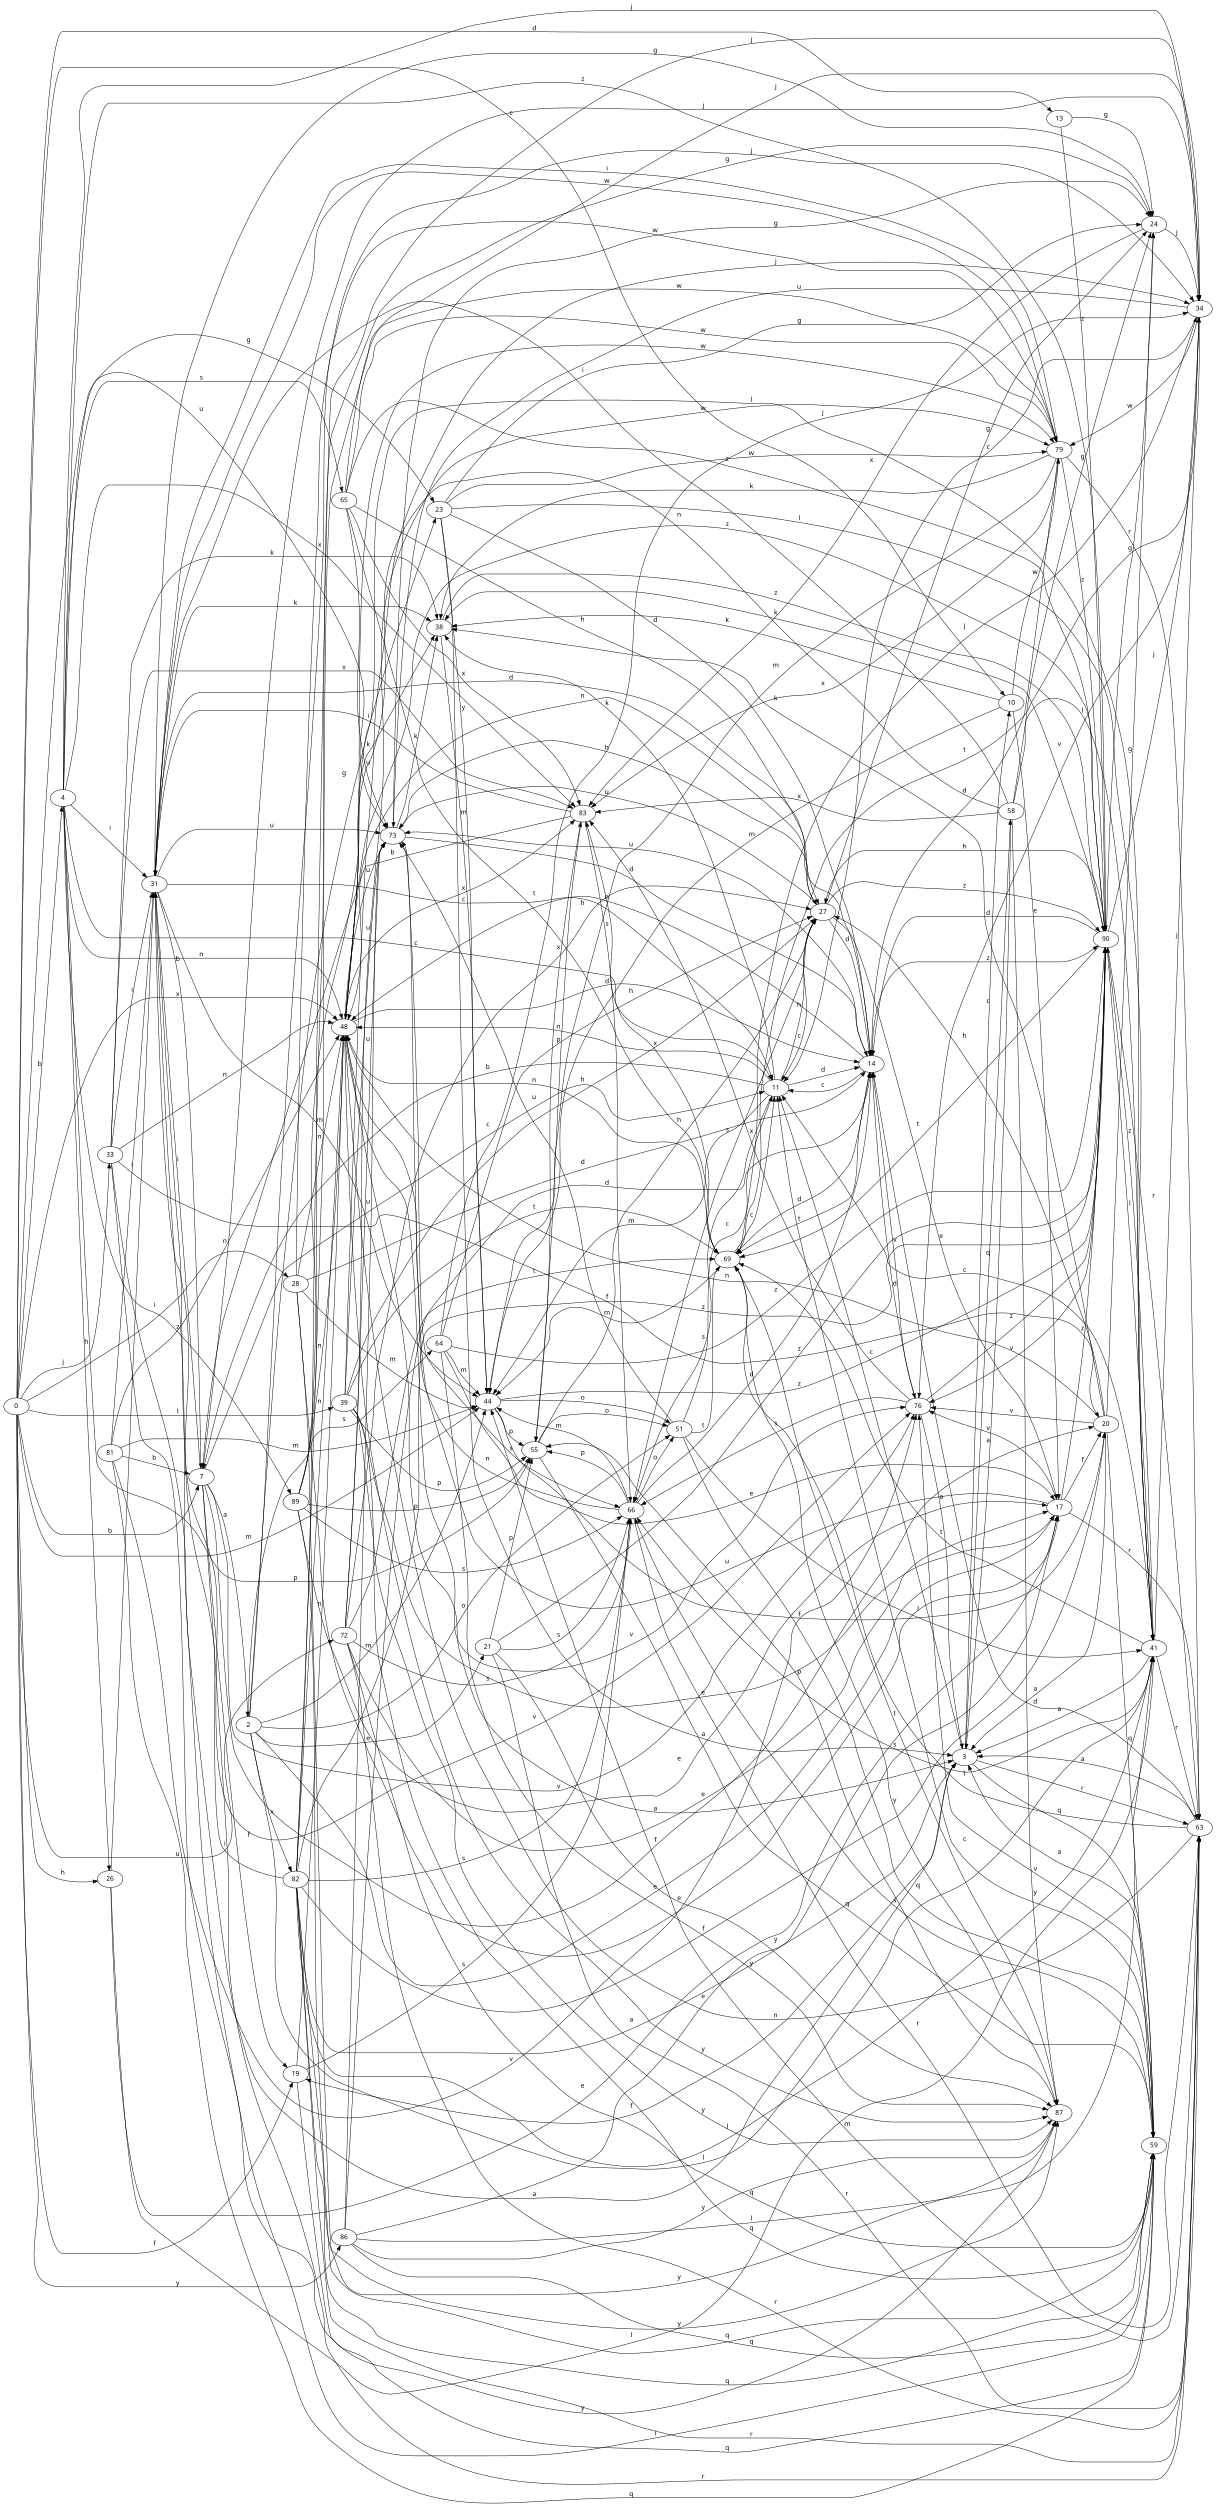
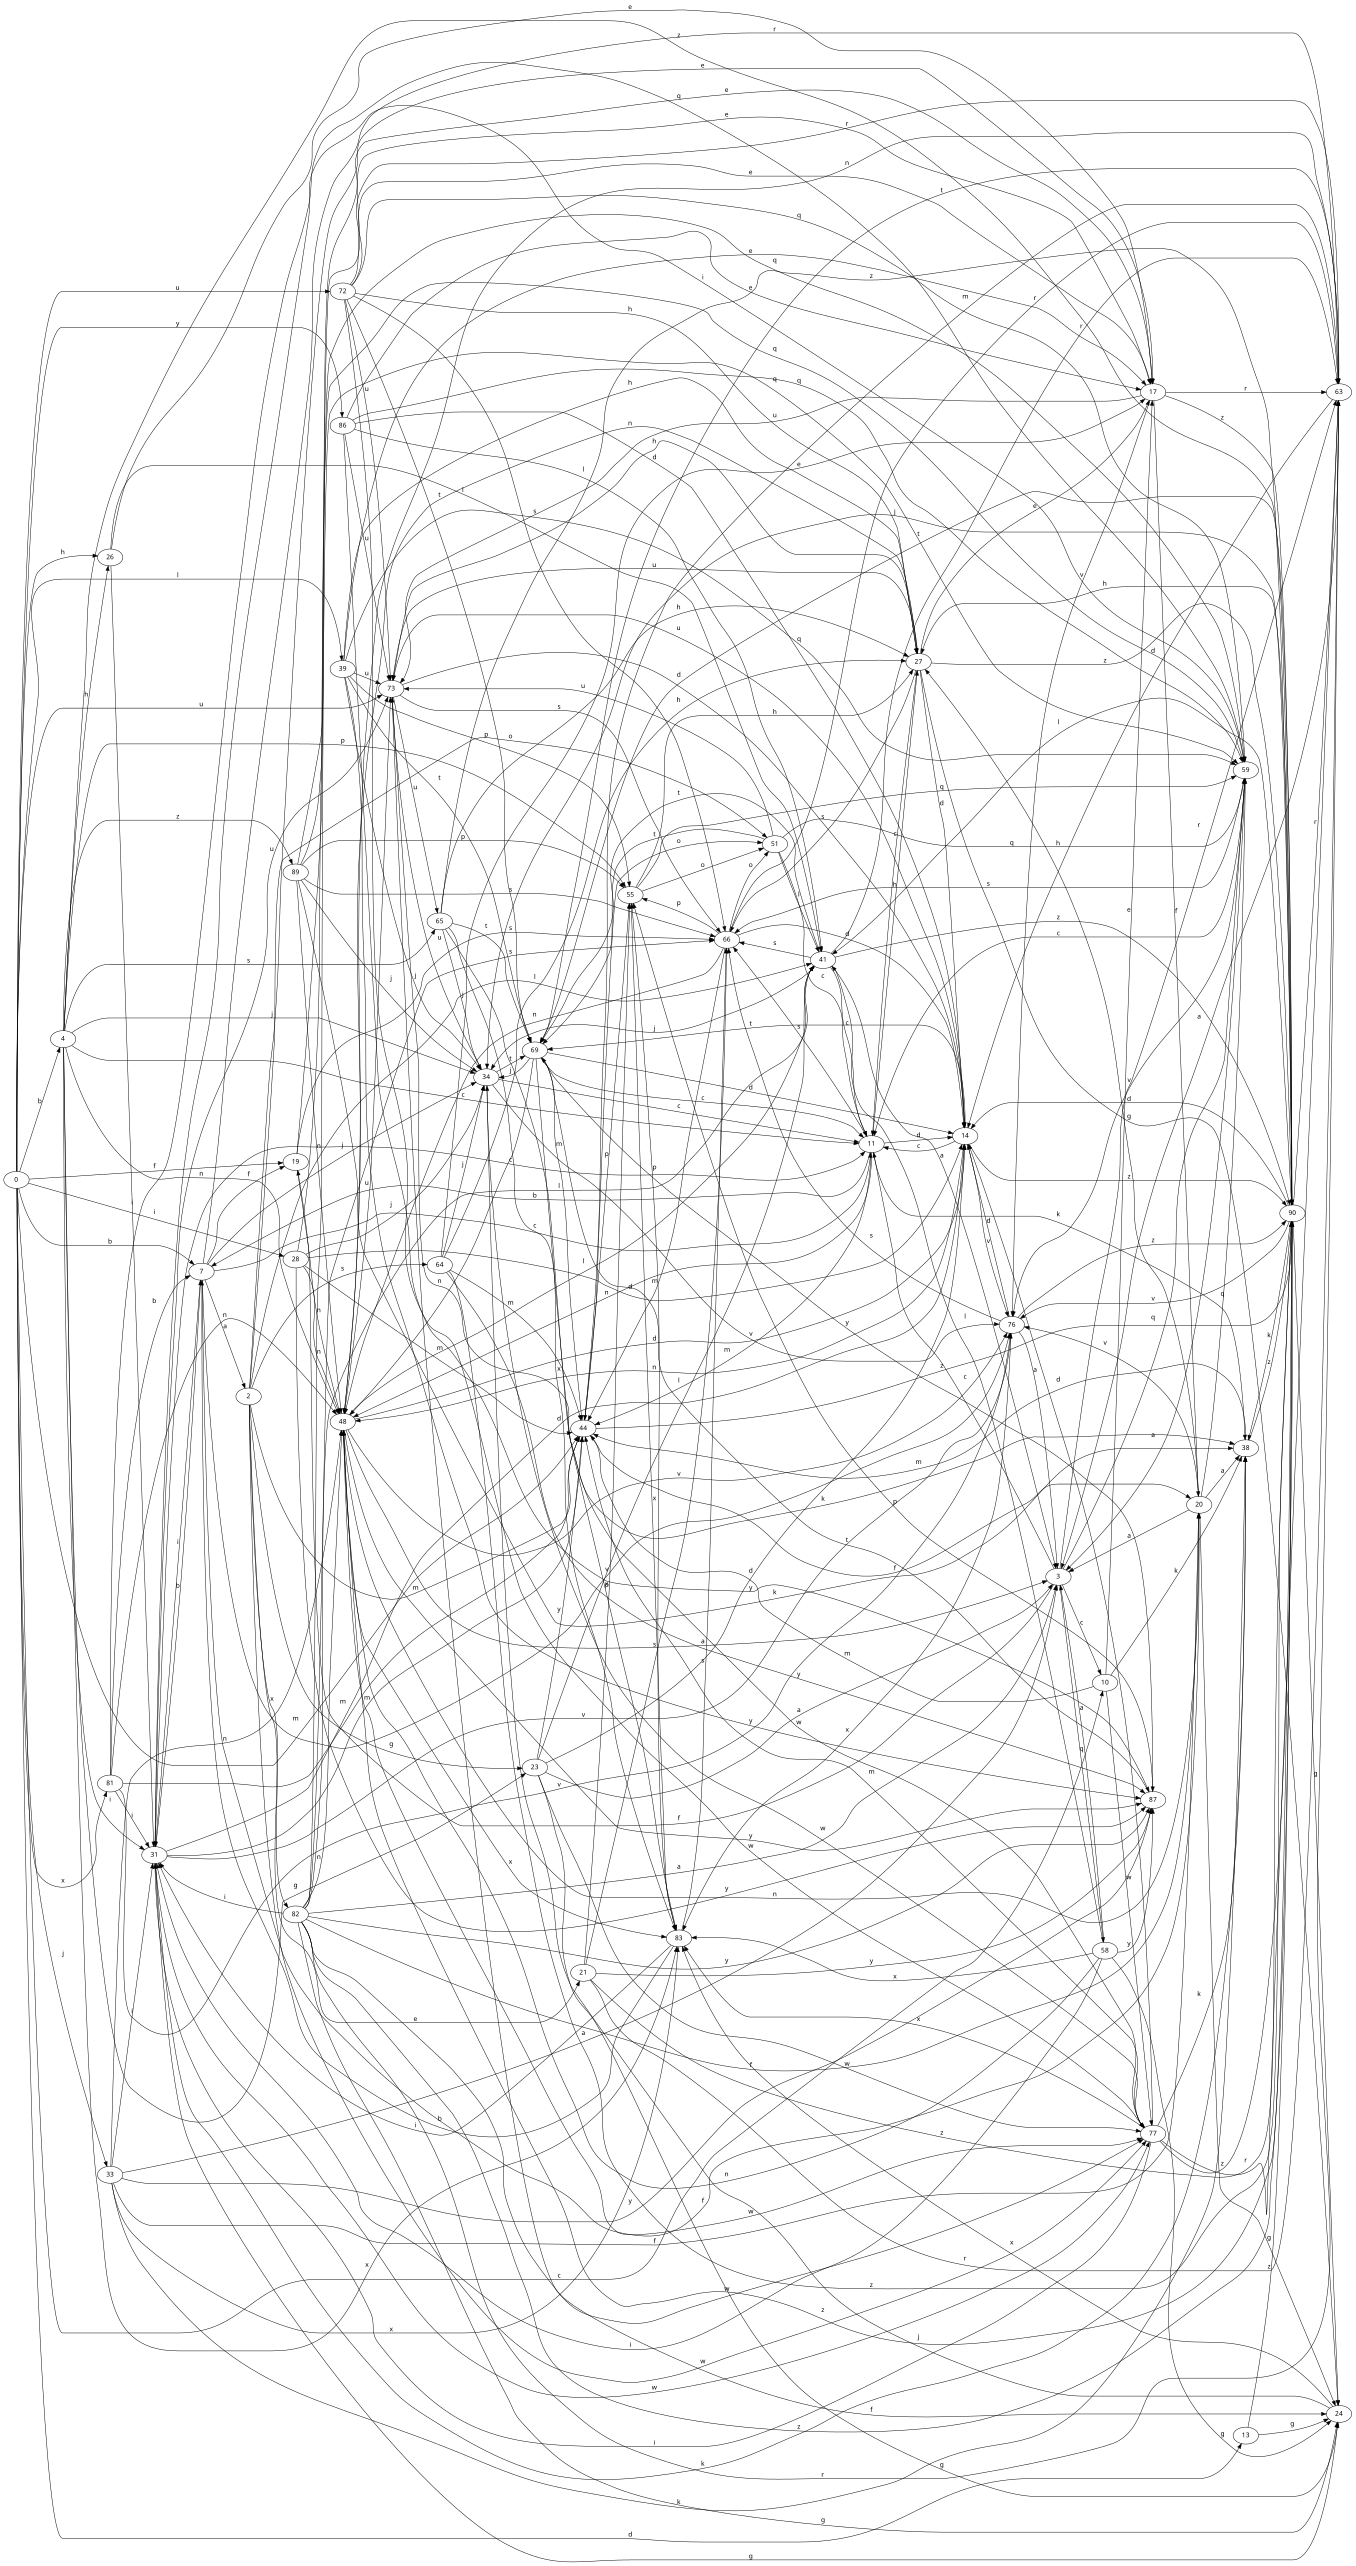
edge "73" -> "24": label "g" -> "f"
node "79": label "79" -> "77"
edge "65" -> "73": reversed
edge "20" -> "38": label "k" -> "a"
edge "0" -> "48": now "0" -> "81"
